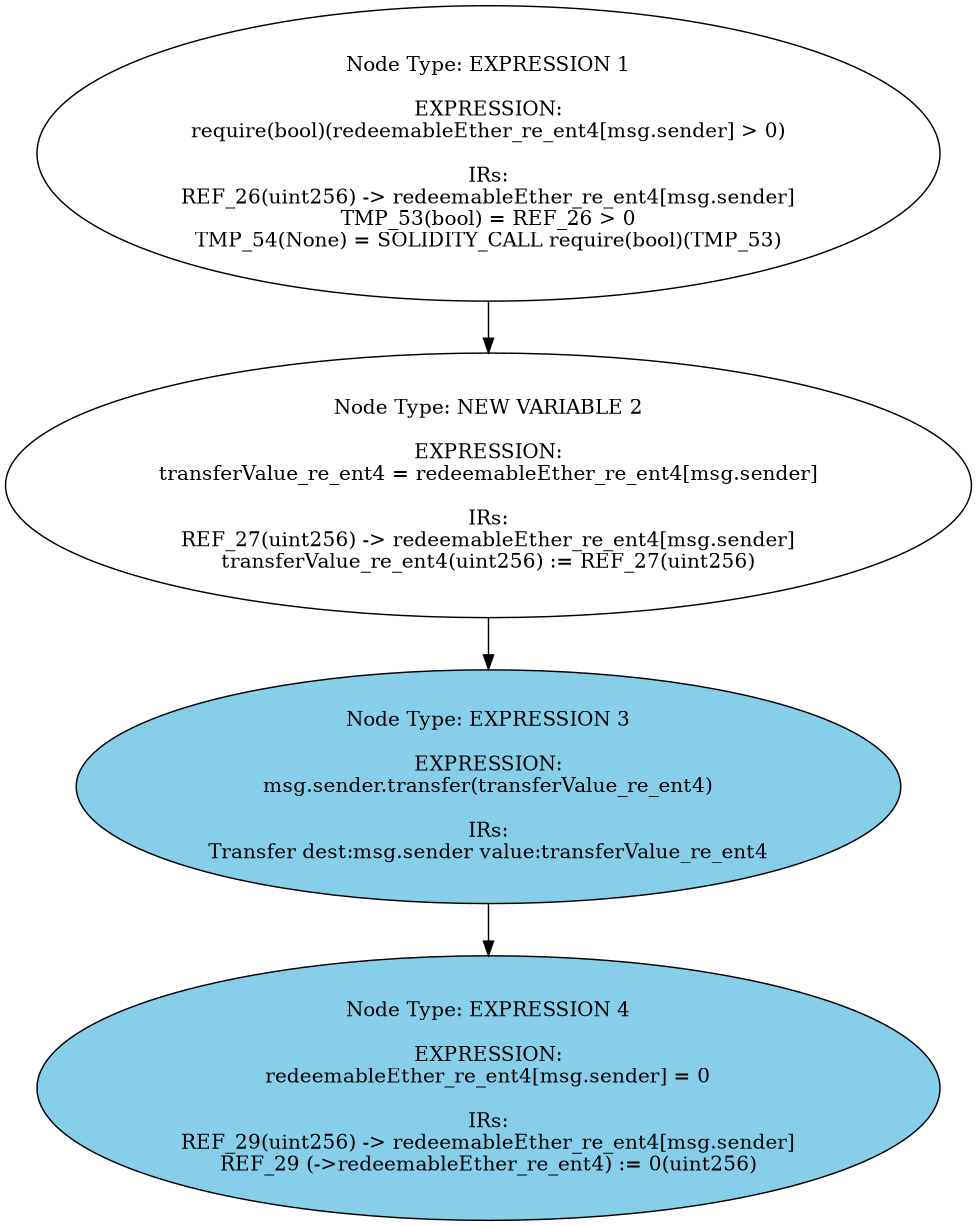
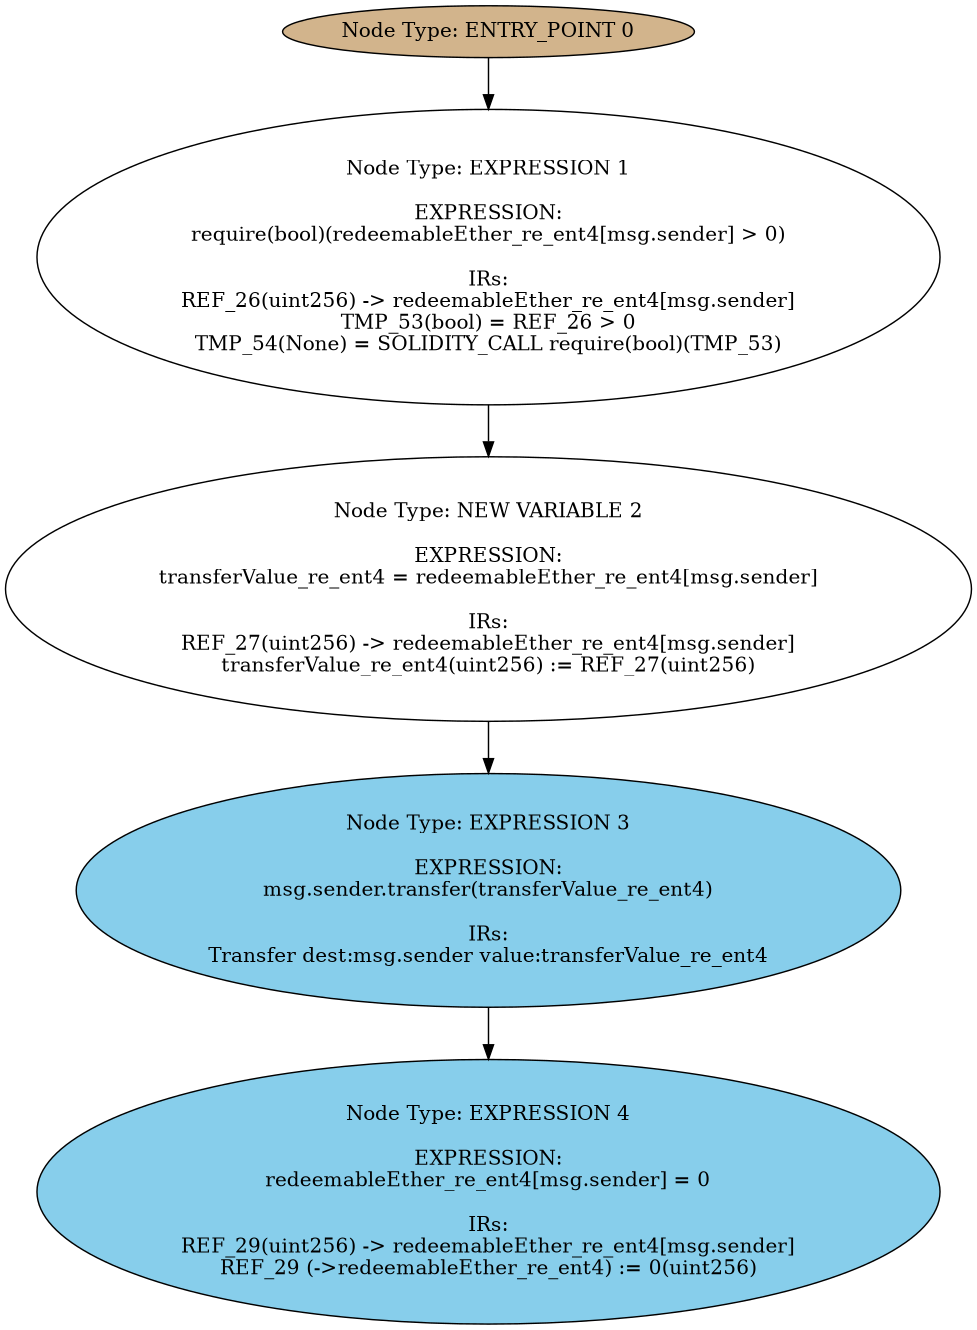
node "Node Type: ENTRY_POINT 0": added
